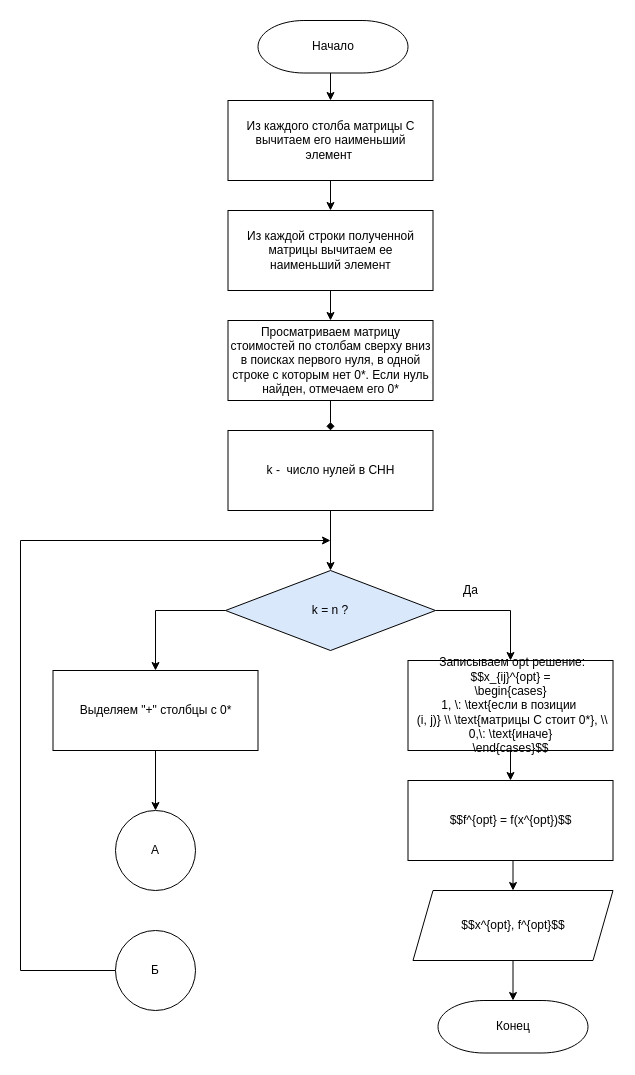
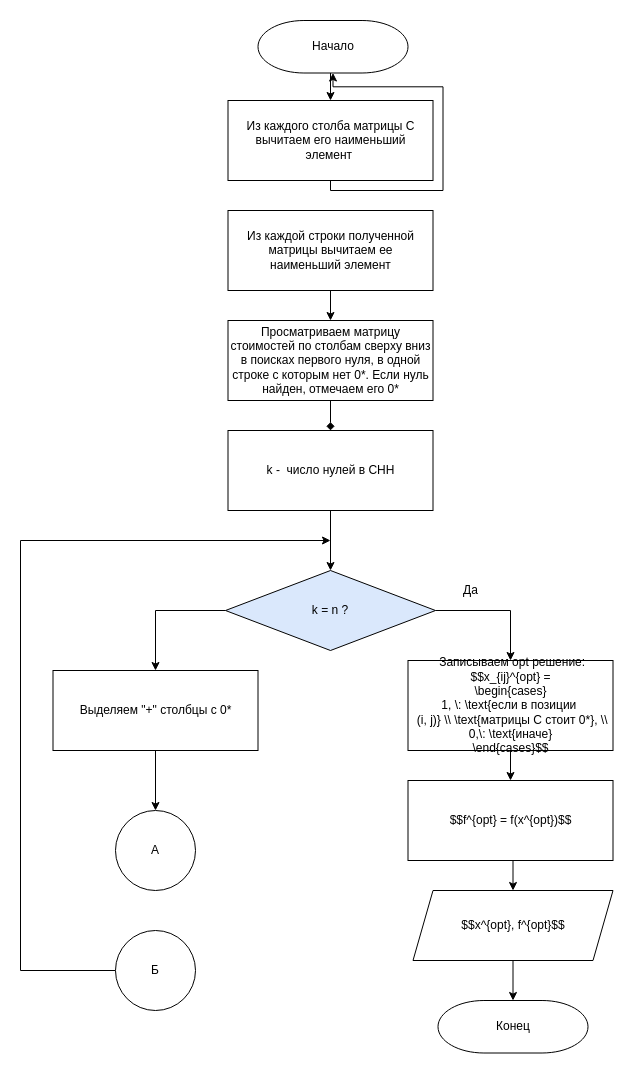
edge "Из каждого столба матрицы C вычитаем его наименьший элемент" -> "Из каждой строки полученной матрицы вычитаем ее наименьший элемент": now "Из каждого столба матрицы C вычитаем его наименьший элемент" -> "Начало"
